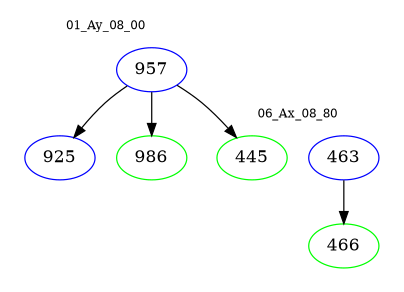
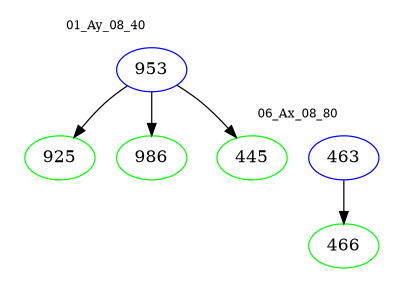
cluster "01_Ay_08_00": label "01_Ay_08_00" -> "01_Ay_08_40"
node "957": label "957" -> "953"
node "925": color blue -> green
